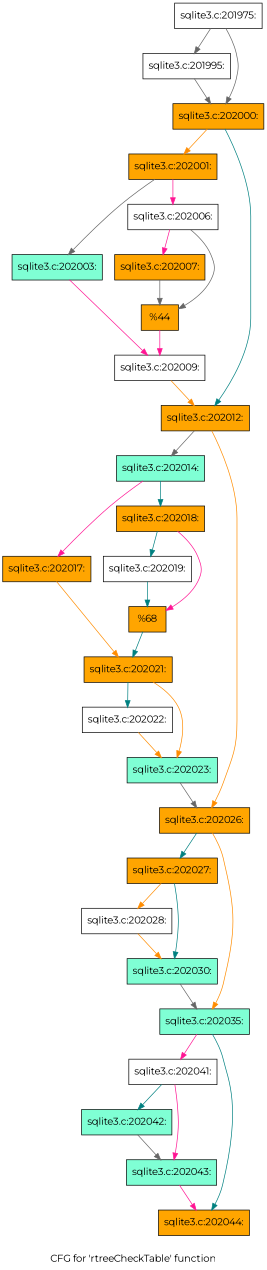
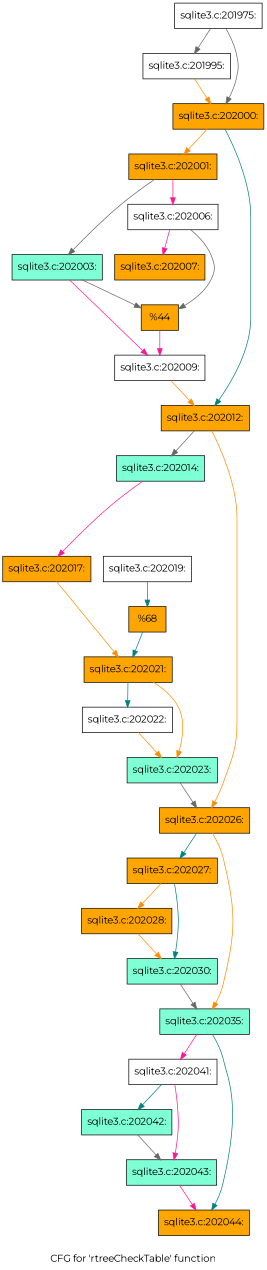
edge "sqlite3.c:201995:" -> "sqlite3.c:202000:": color gray40 -> darkorange
edge "sqlite3.c:202007:" -> "%44": now "sqlite3.c:202003:" -> "%44"
node "sqlite3.c:202018:": removed
node "sqlite3.c:202028:": fillcolor white -> orange
